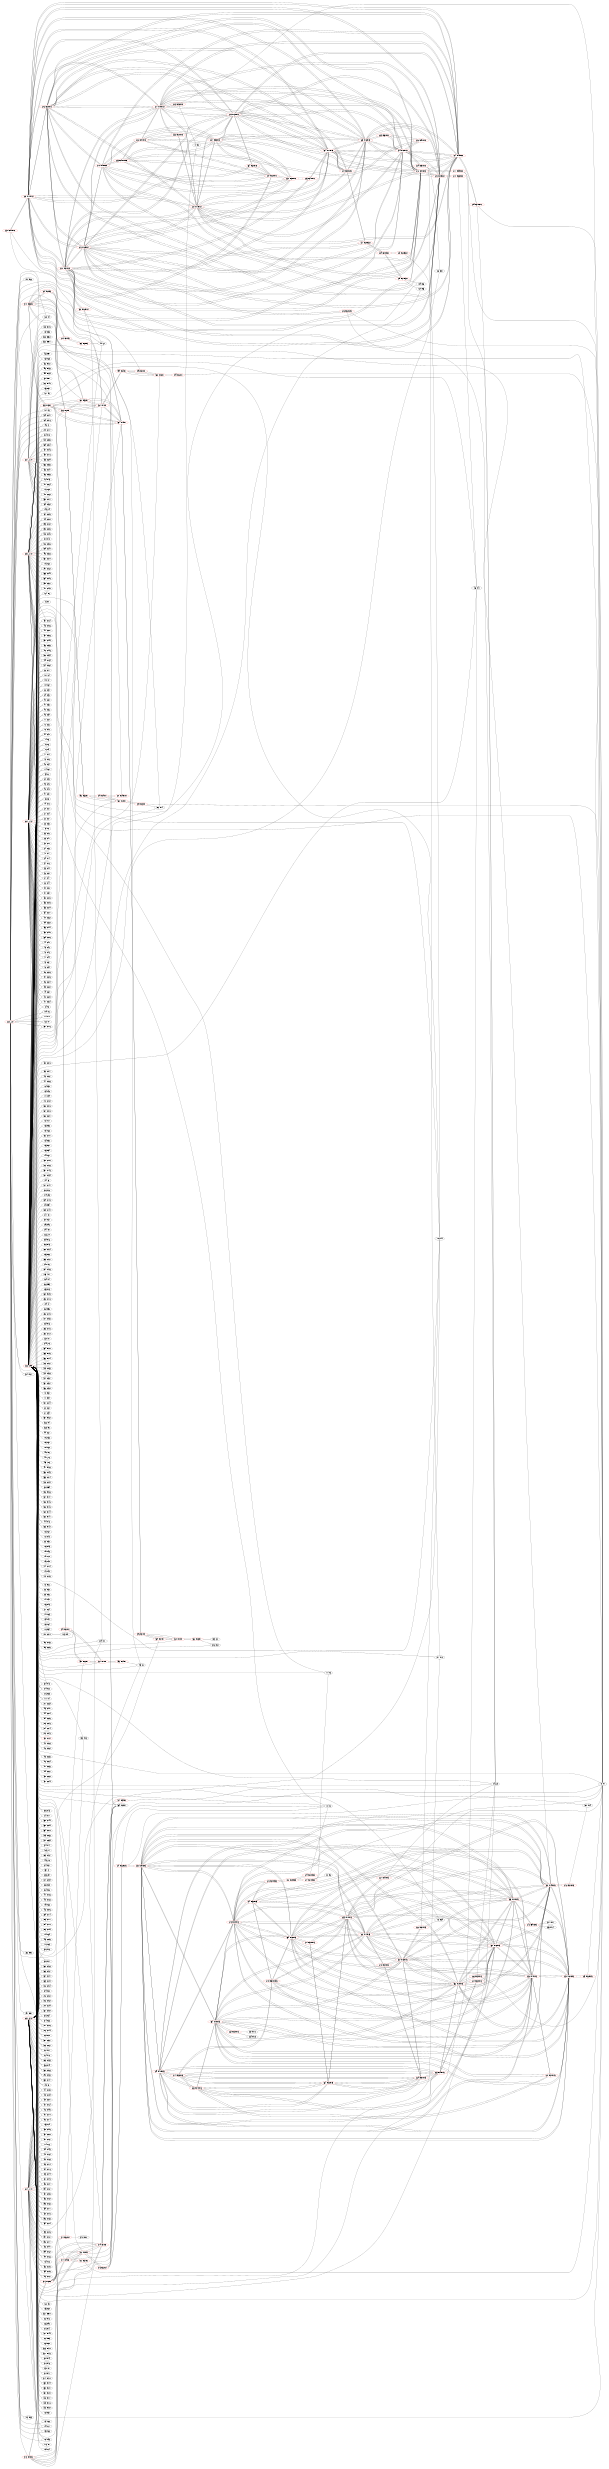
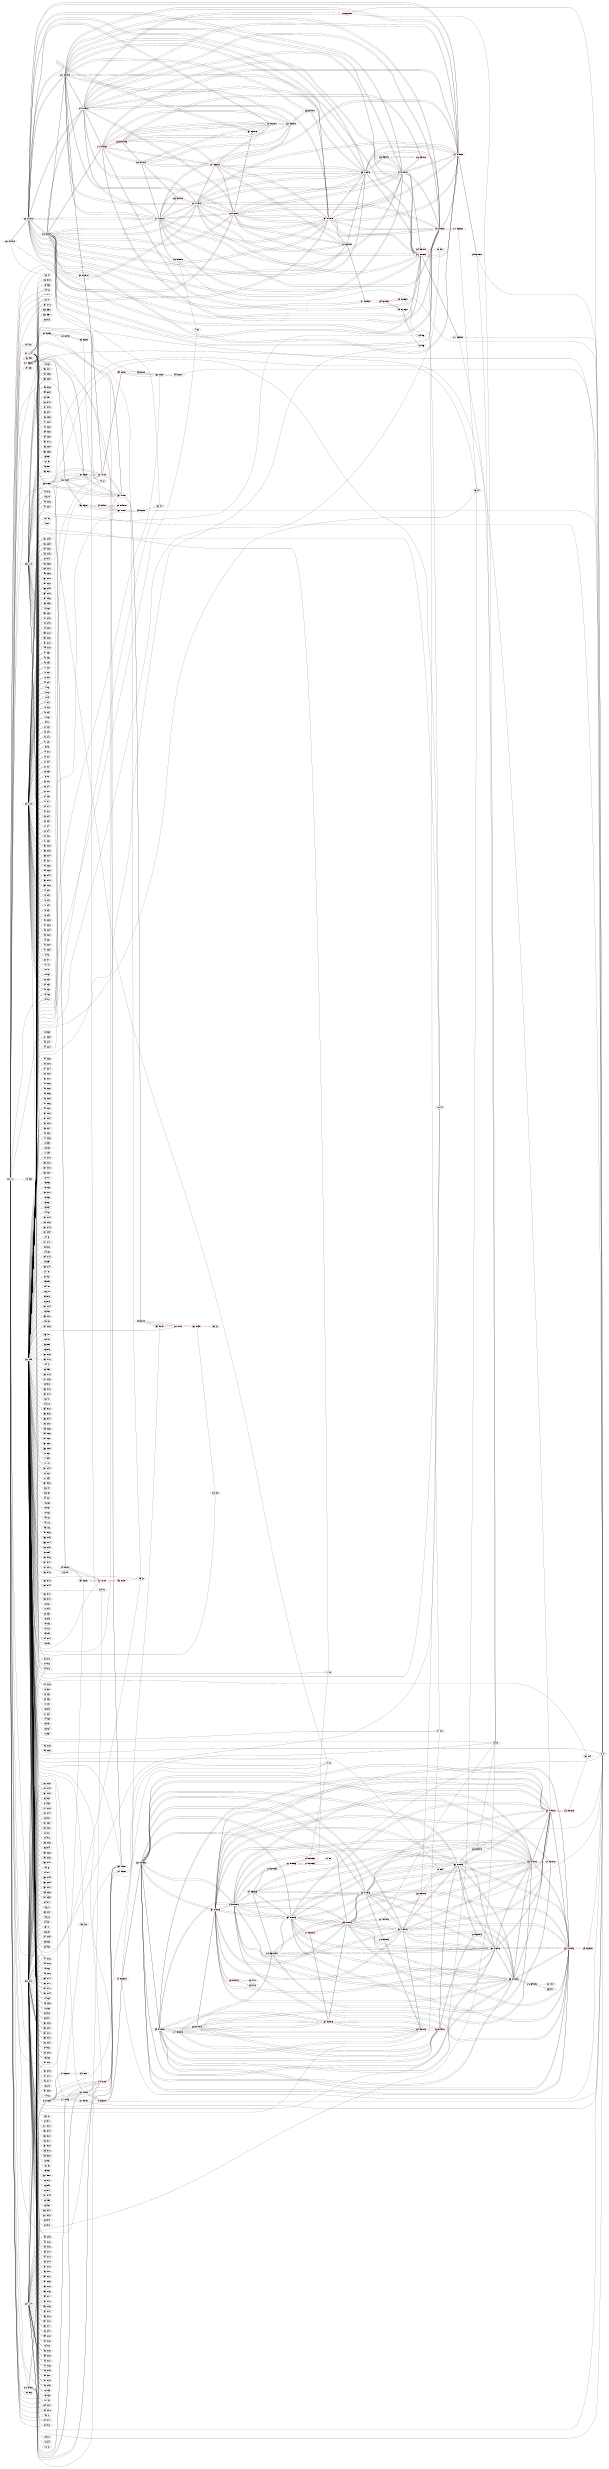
node "(124) R44": added
